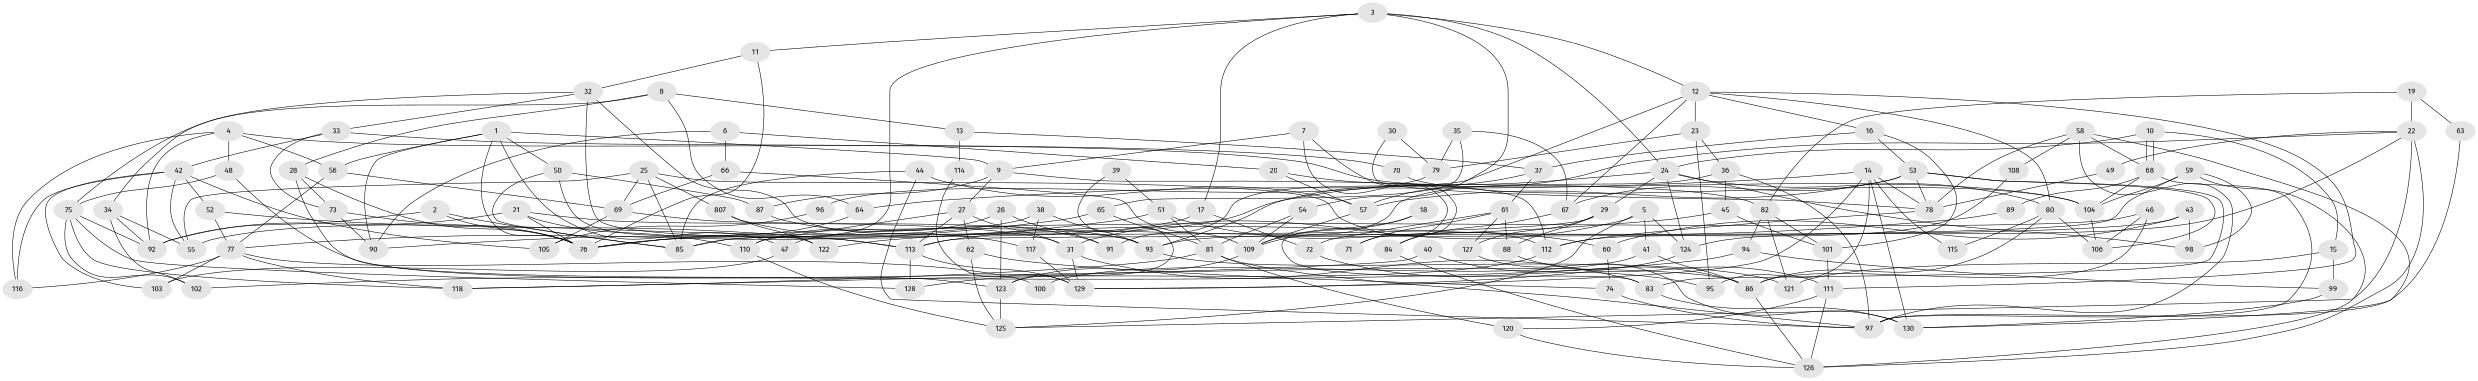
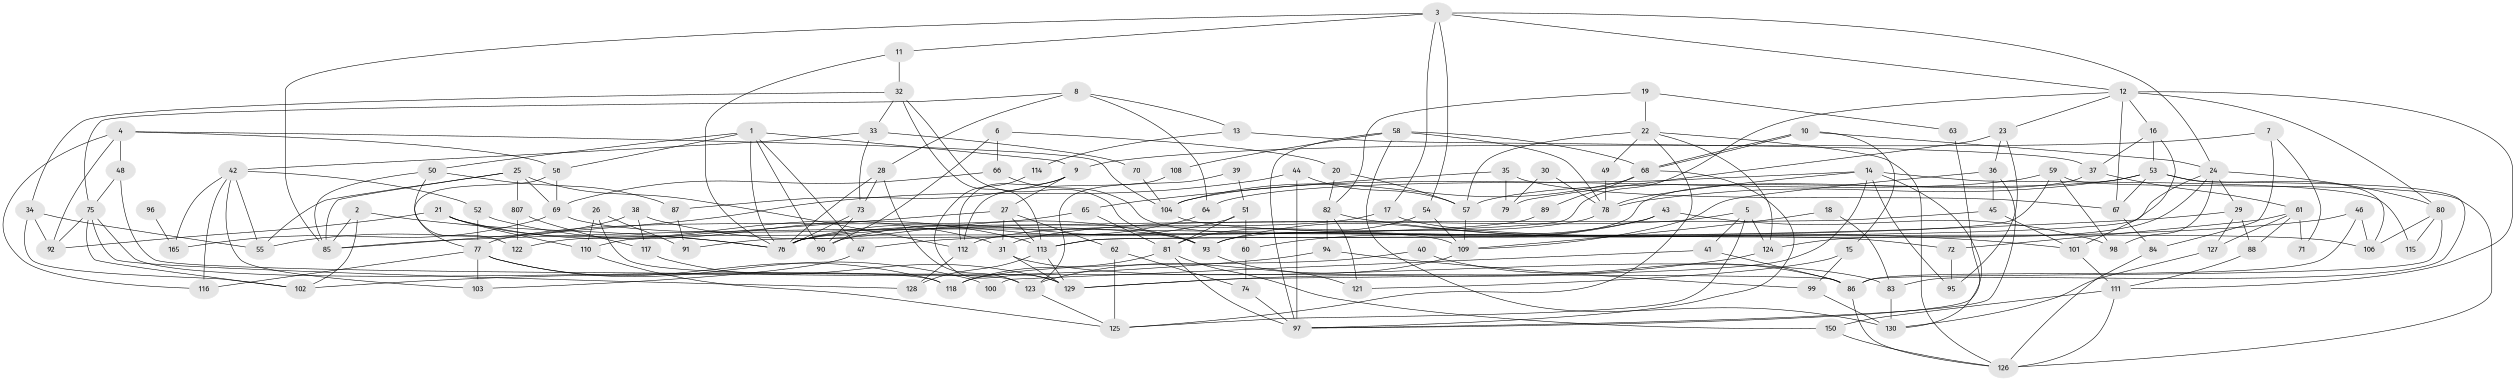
edge "79" -- "96": removed
edge "2" -- "92": now "2" -- "102"
node "105": label "105" -> "165"
node "120": label "120" -> "150"
